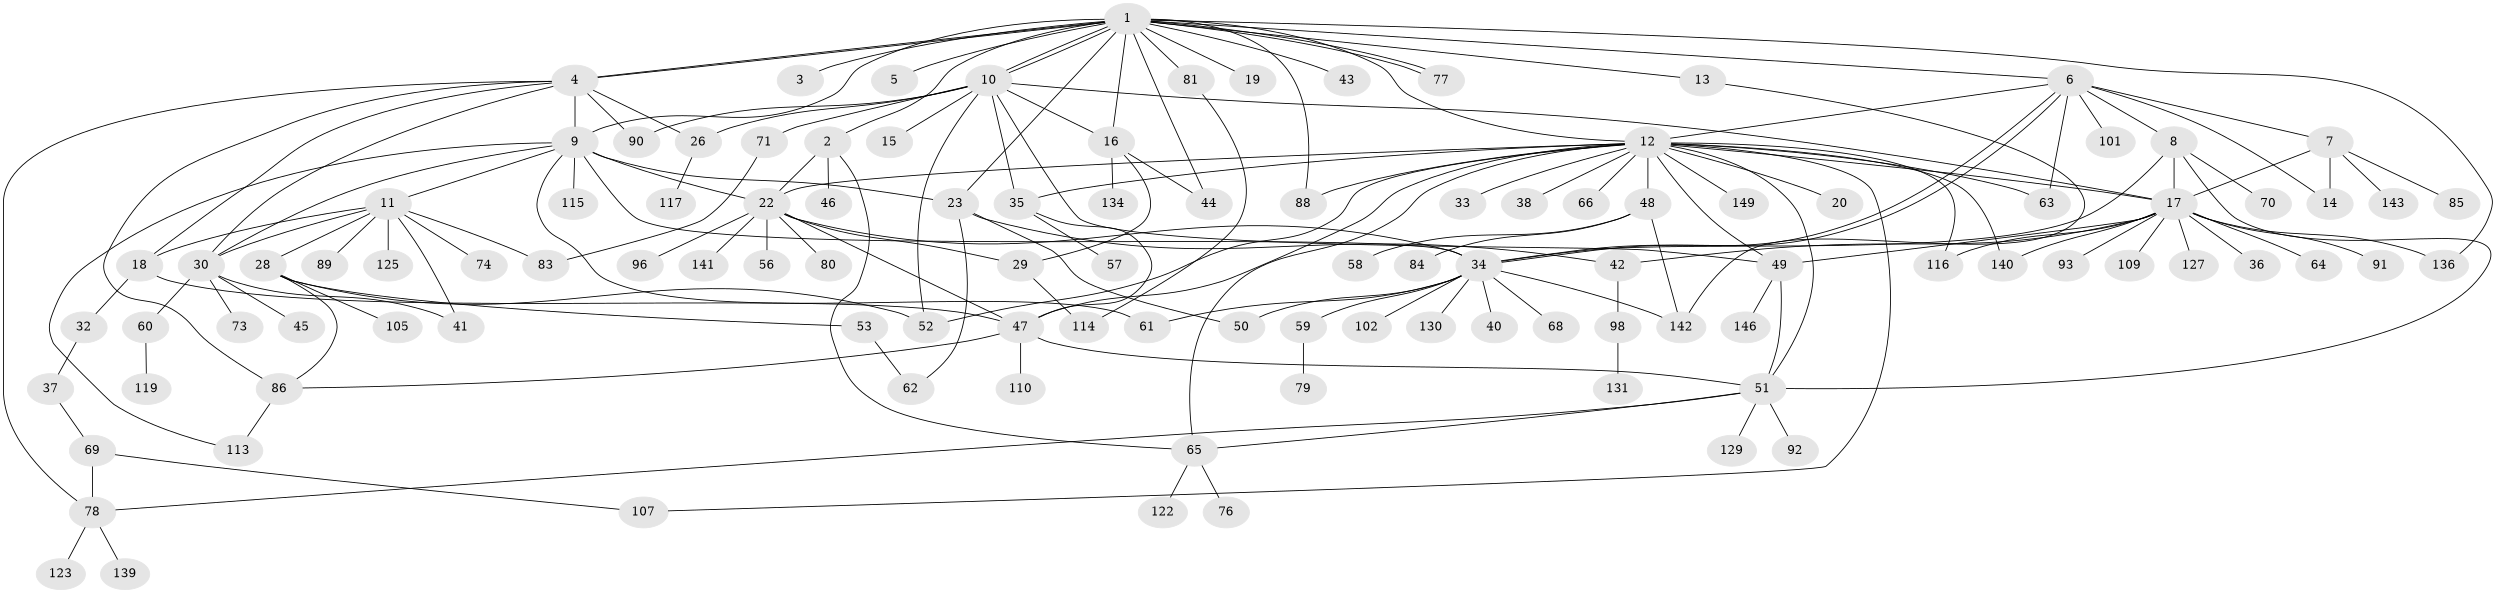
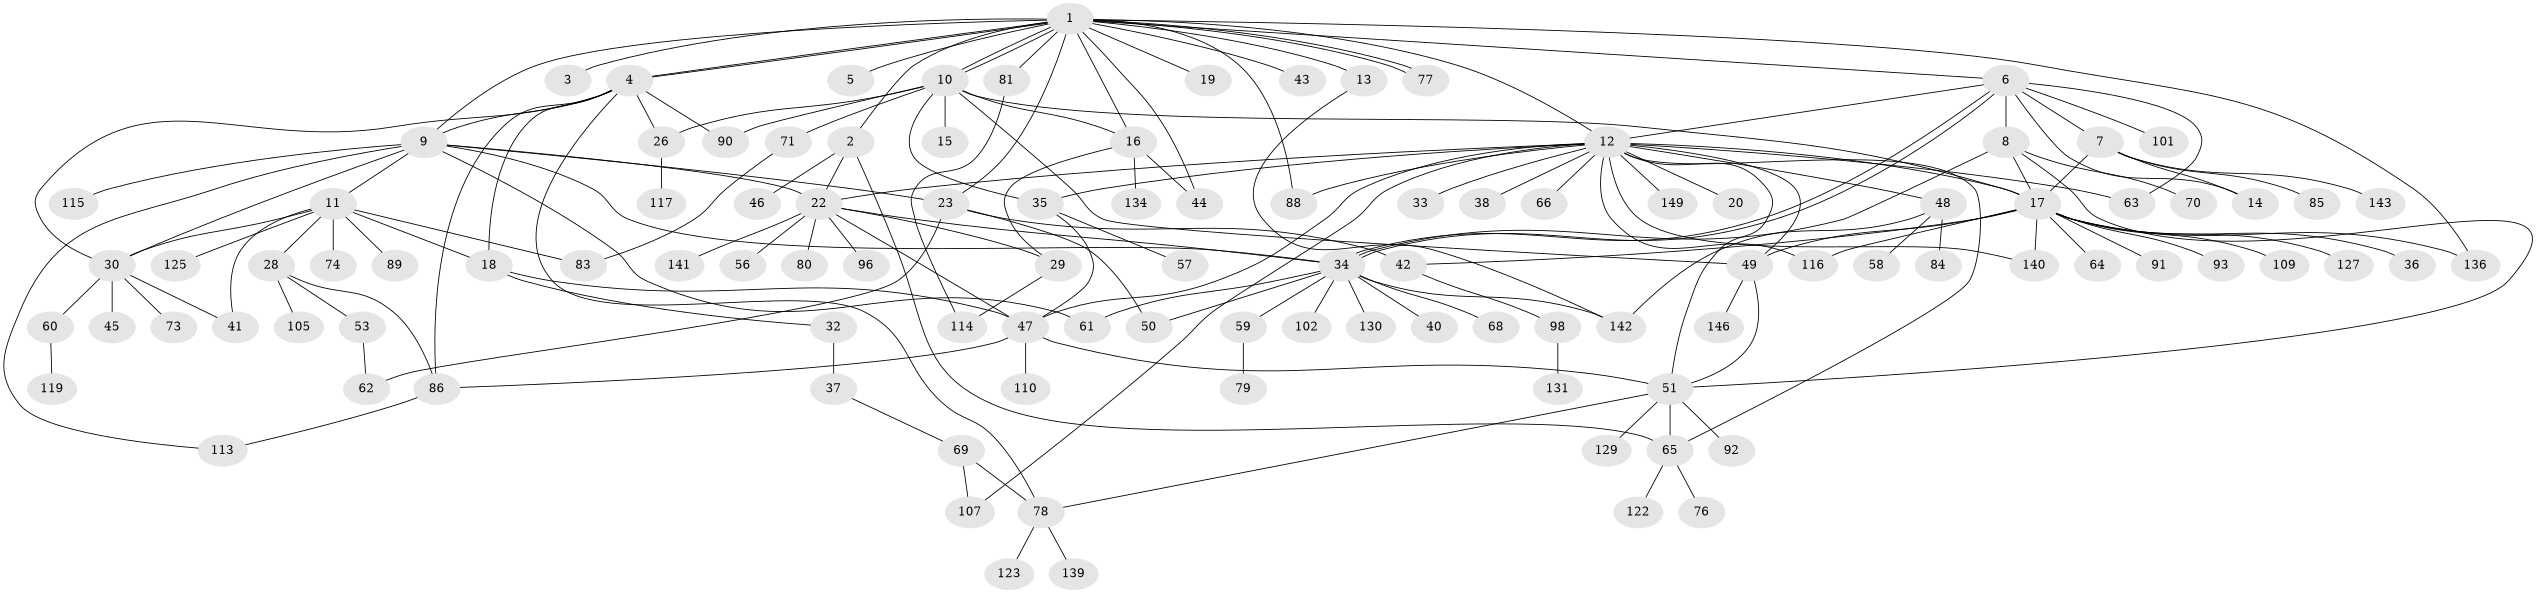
node "52": removed
